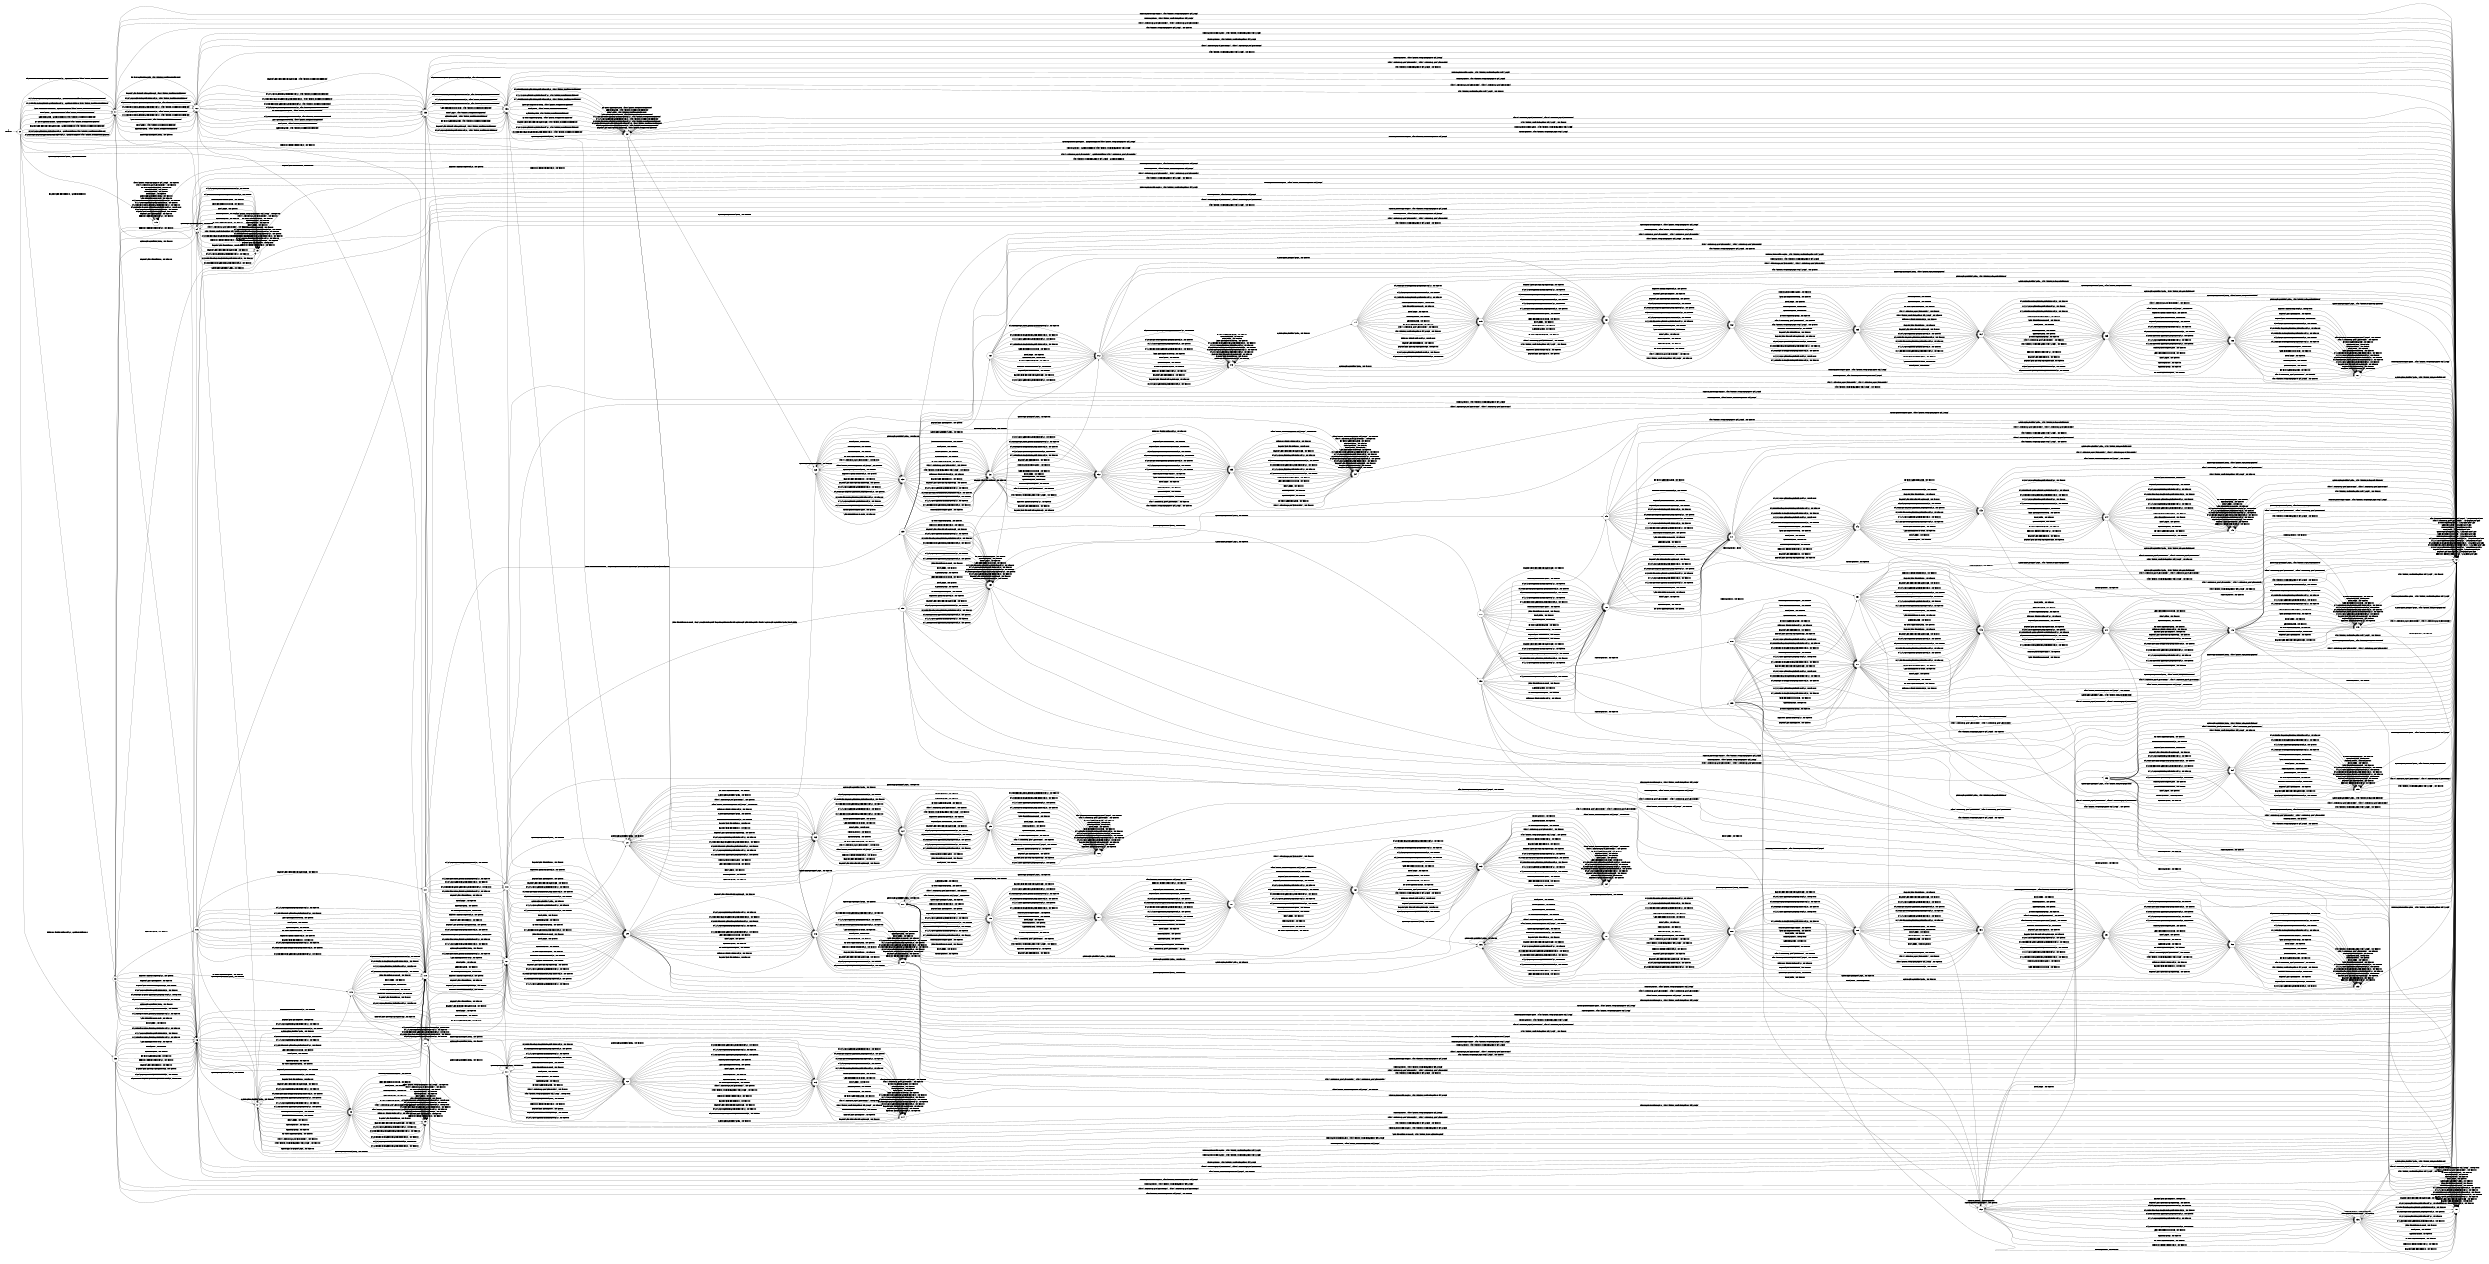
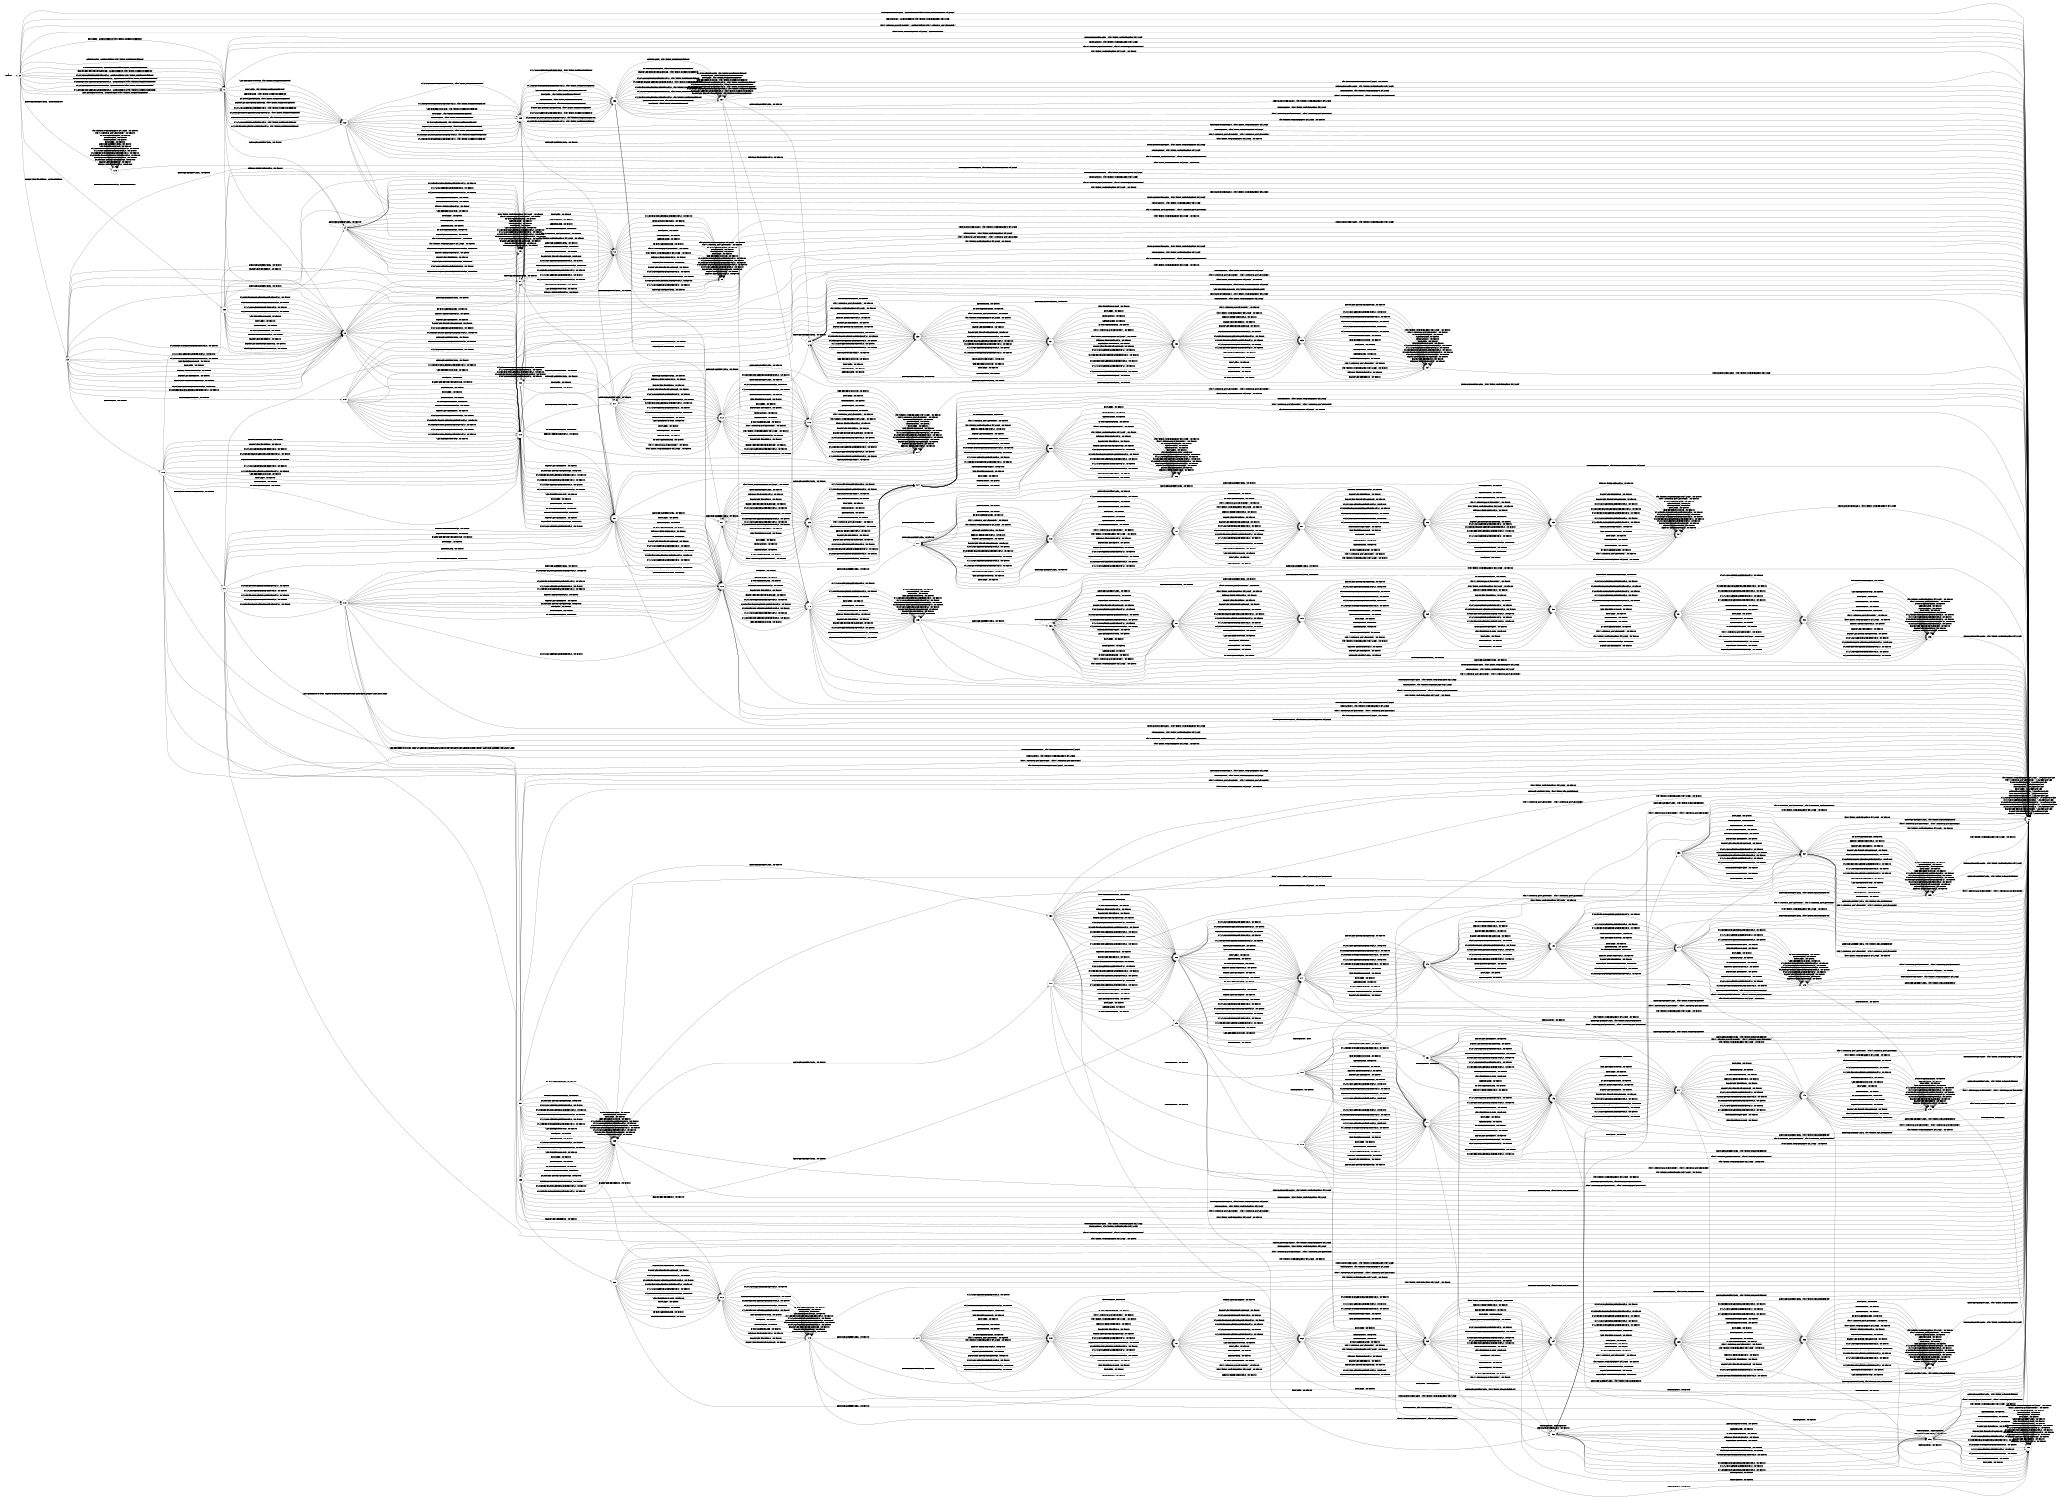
edge "s44" -> "s49": now "s44" -> "s54"
edge "s82" -> "s86": now "s89" -> "s86"
edge "s7" -> "s19": reversed
edge "s8" -> "s7": label "CHANGE_SOCKET_SPEC / TIMEOUT" -> "CHANGE_CIPHER_SPEC / TIMEOUT"
